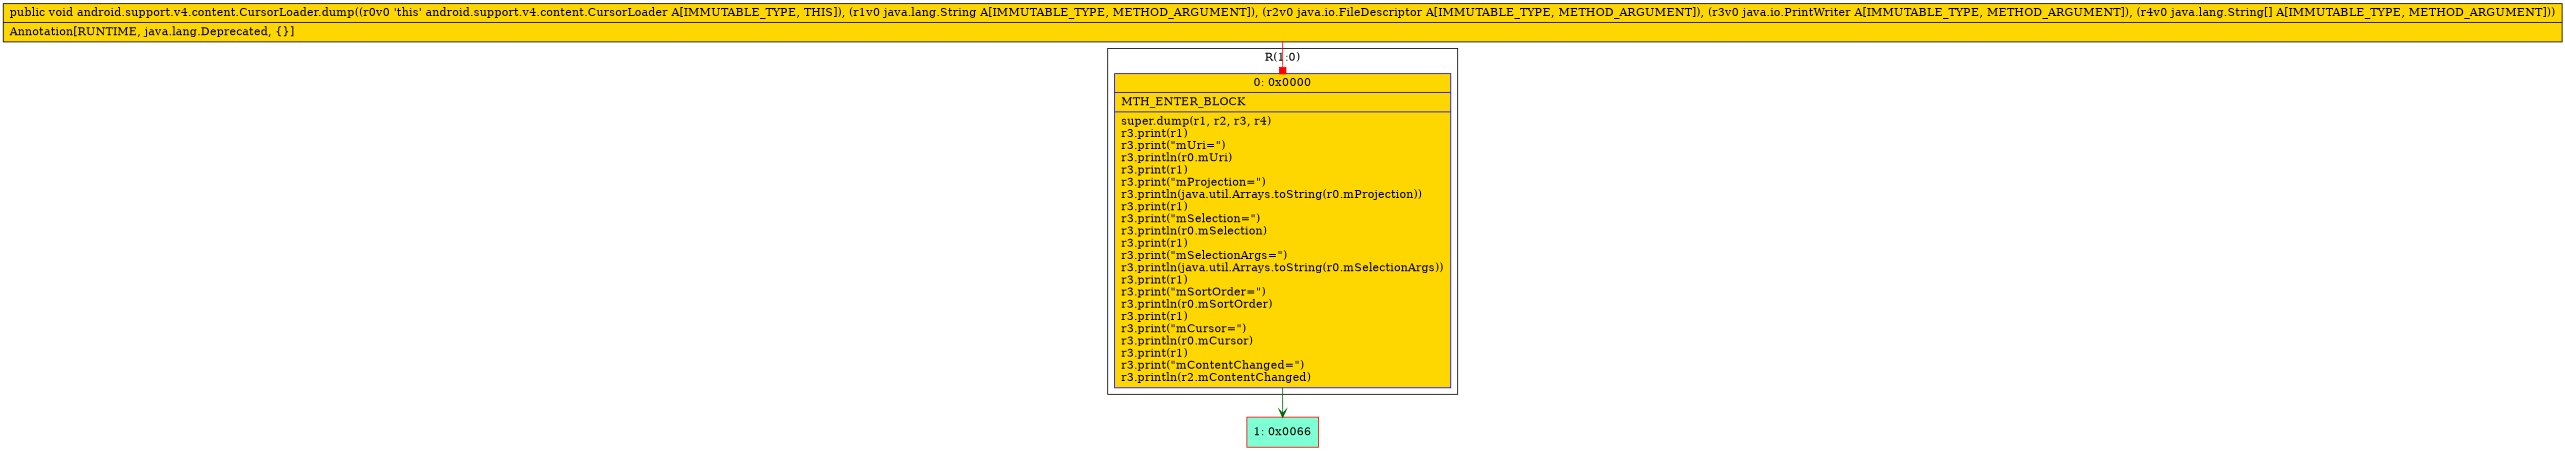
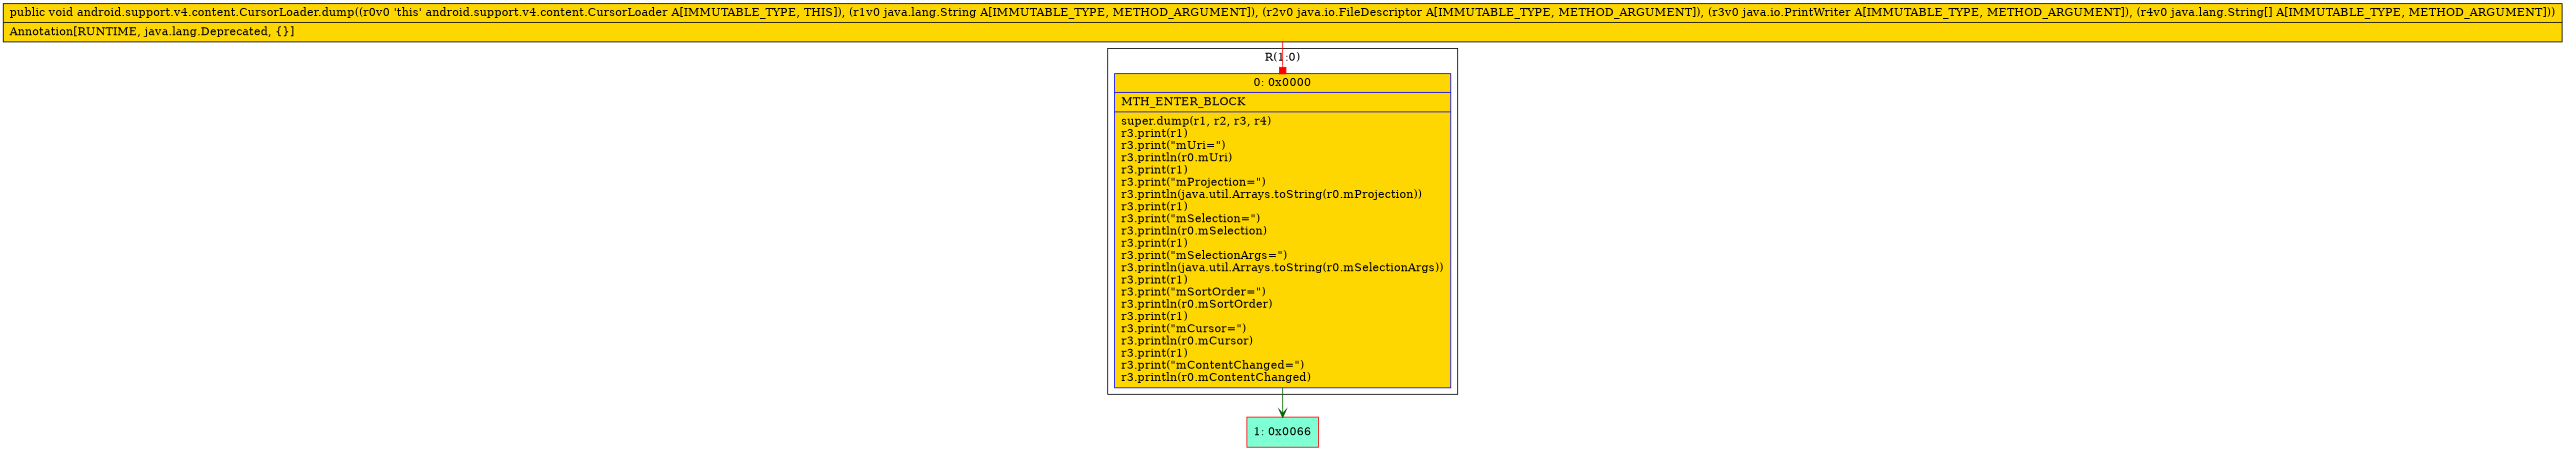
node "0: 0x0000": text "r3.println(r2.mContentChanged)" -> "r3.println(r0.mContentChanged)"
